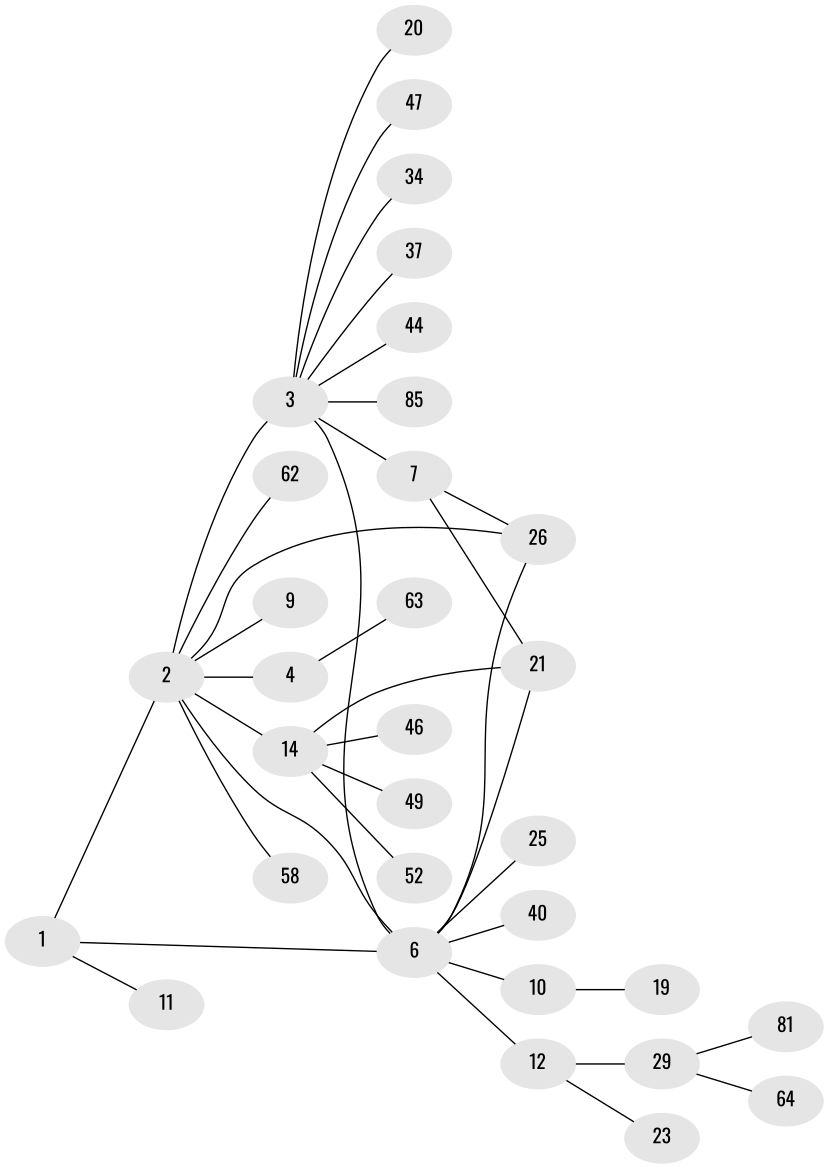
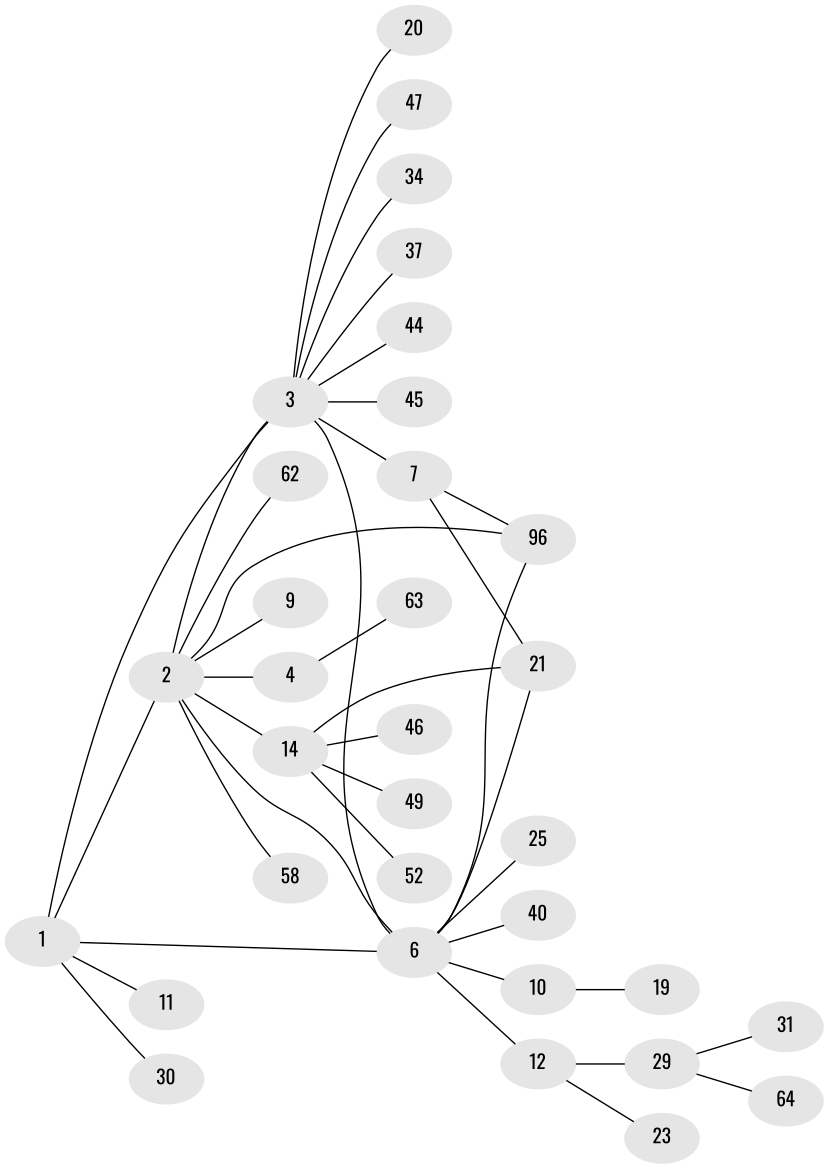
node "85": label "85" -> "45"
node "26": label "26" -> "96"
edge "3" -- "1": added
node "81": label "81" -> "31"
node "30": added
